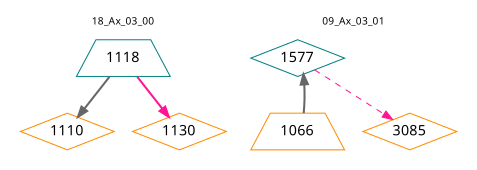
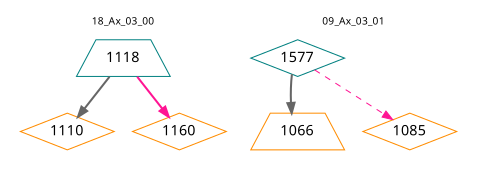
edge "1066" -> "1577": reversed
node "1130": label "1130" -> "1160"
node "3085": label "3085" -> "1085"
